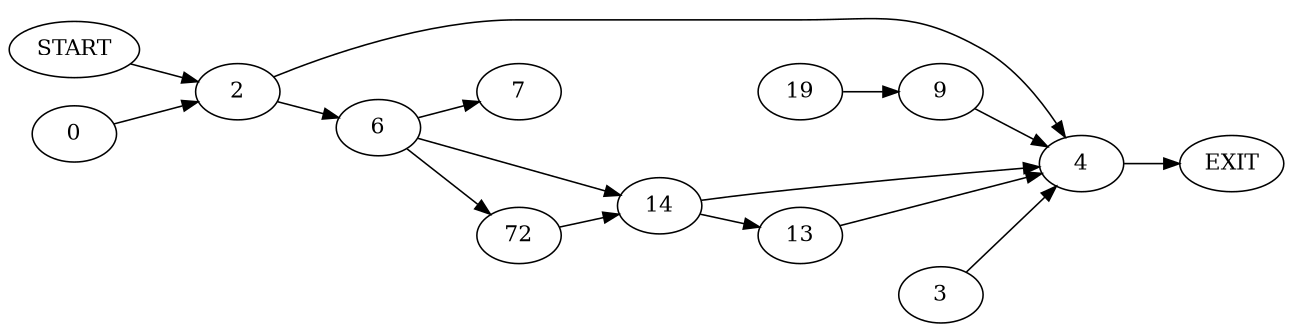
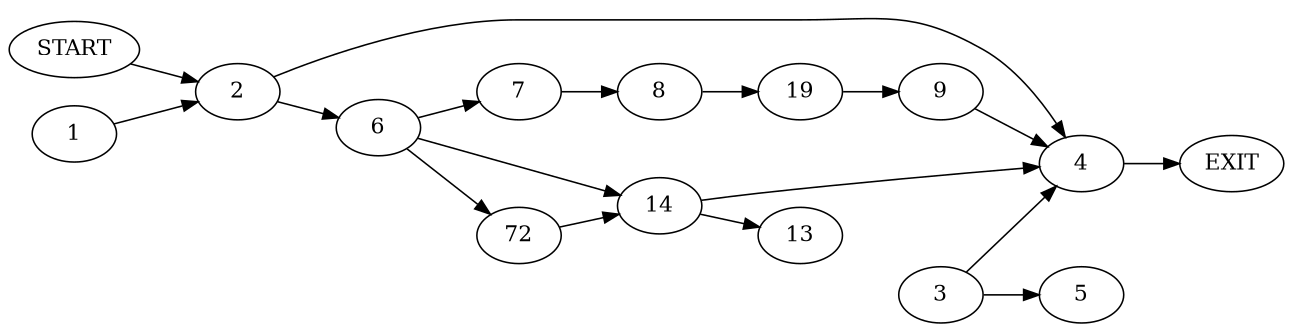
node "8": added
node "0": label "0" -> "1"
edge "13" -> "4": removed
node "5": added
